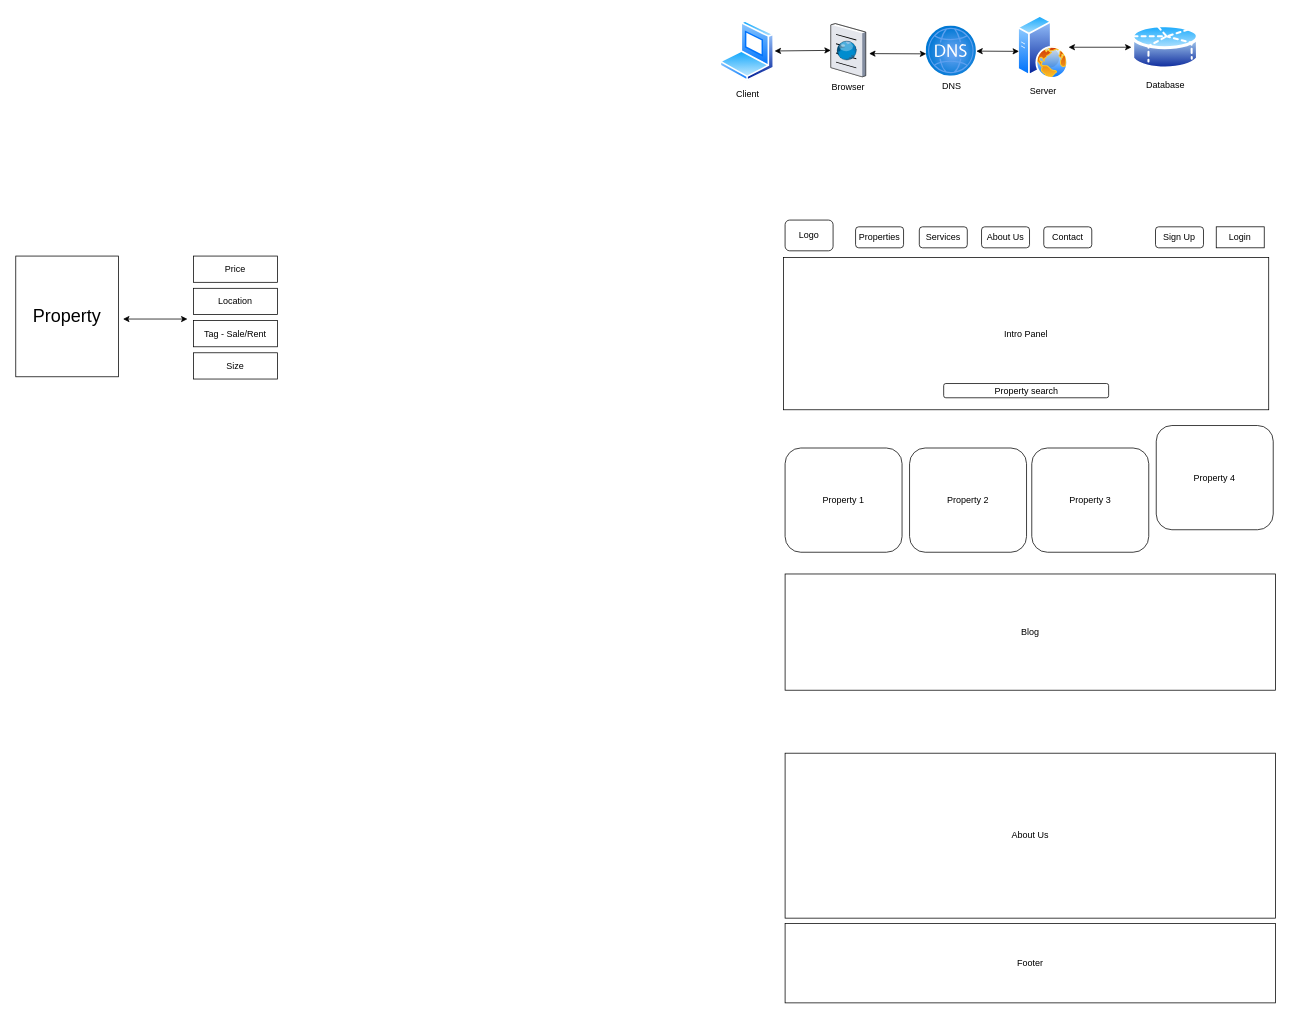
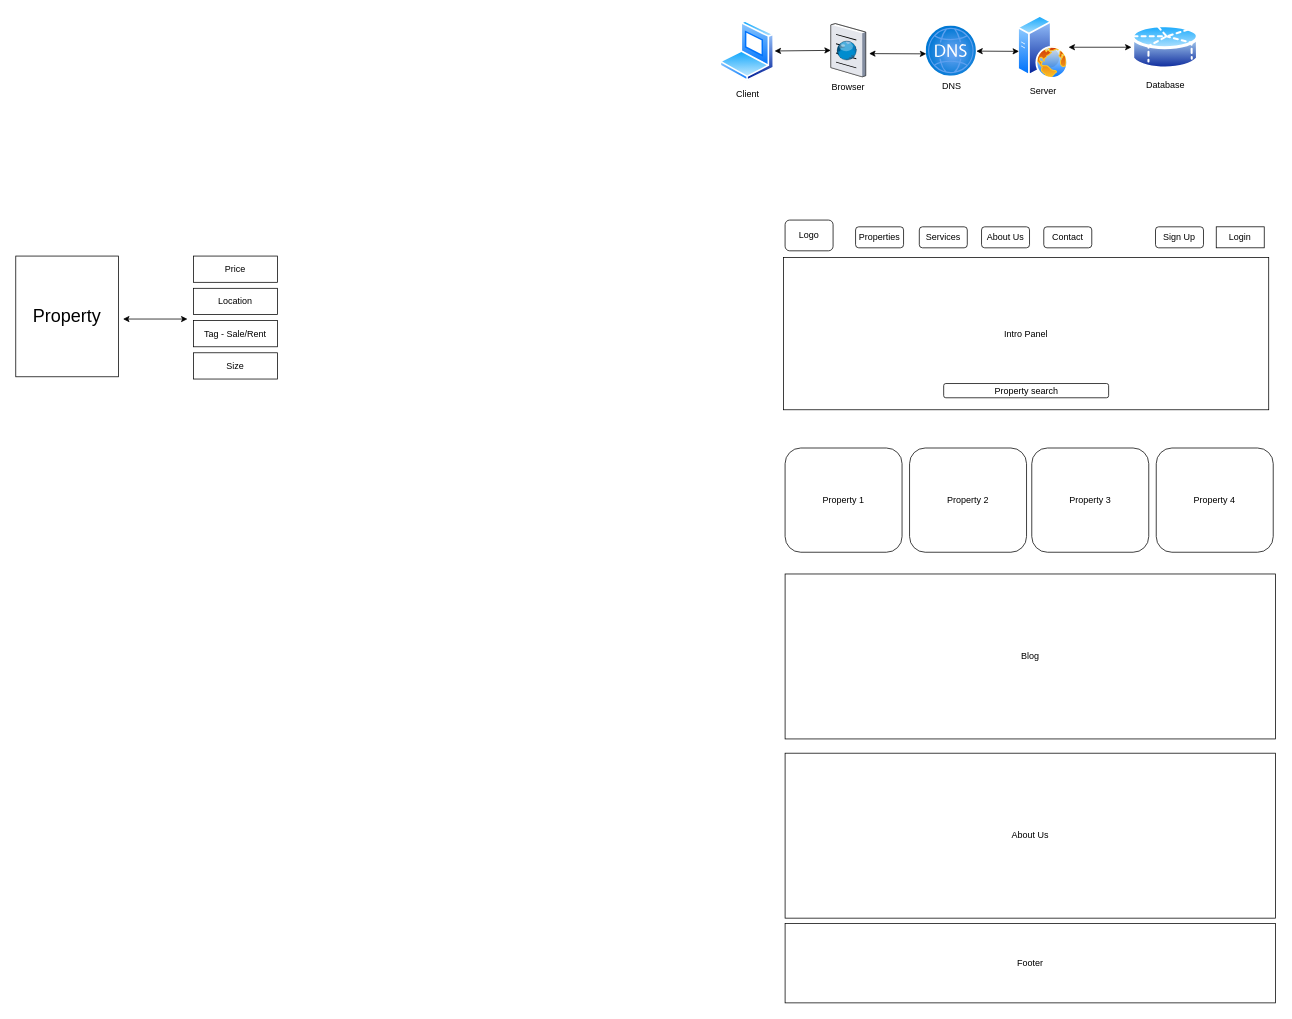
node "Property 4": moved (1215, 478) -> (1215, 500)
node "Blog": size 491x116 -> 491x165
